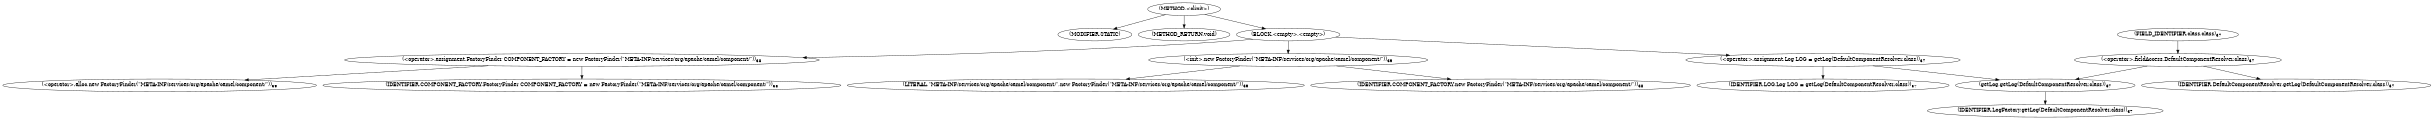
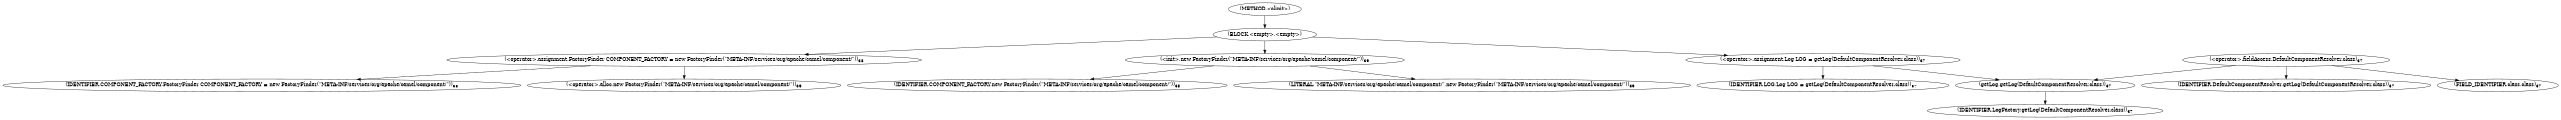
node "(MODIFIER,STATIC)": removed
node "(METHOD_RETURN,void)": removed
edge "(FIELD_IDENTIFIER,class,class)" -> "(<operator>.fieldAccess,DefaultComponentResolver.class)": reversed
